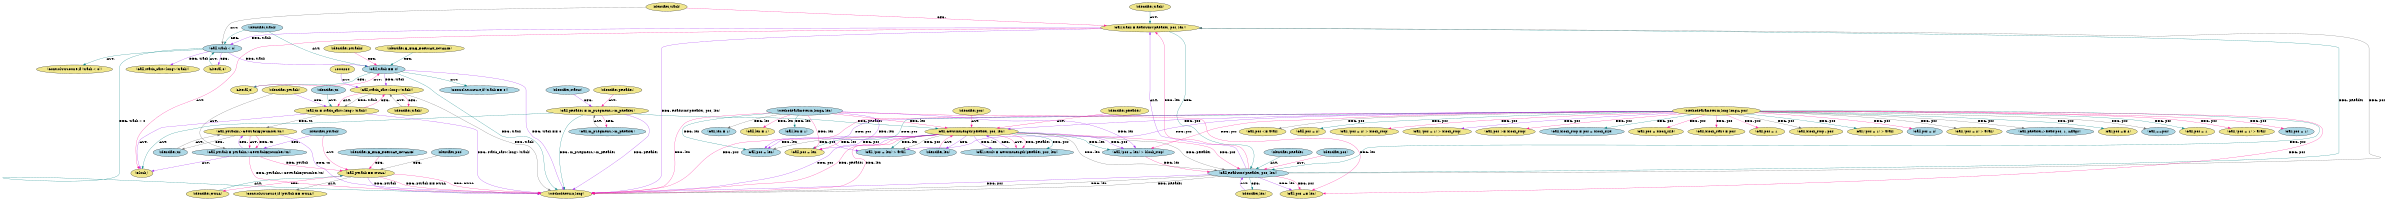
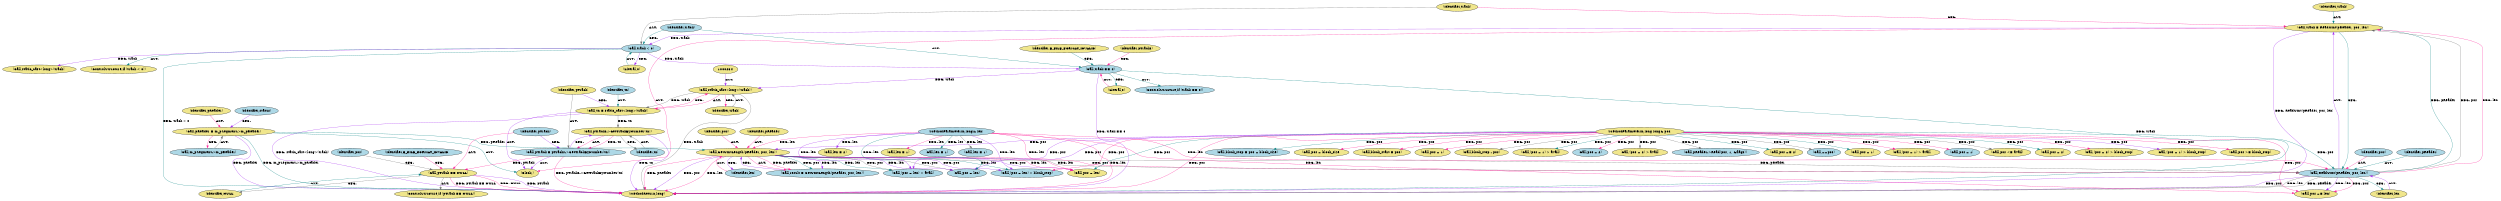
node "(Call,len = 2)": added
edge "(Call,(pos + len) > block_stop)" -> "(Call,ReadUInt(pReader, pos, len))": now "(MethodParameterIn,long& len)" -> "(Call,ReadUInt(pReader, pos, len))"
edge "(Call,pTrack == NULL)" -> "(Identifier,NULL)": color deeppink -> gray40
